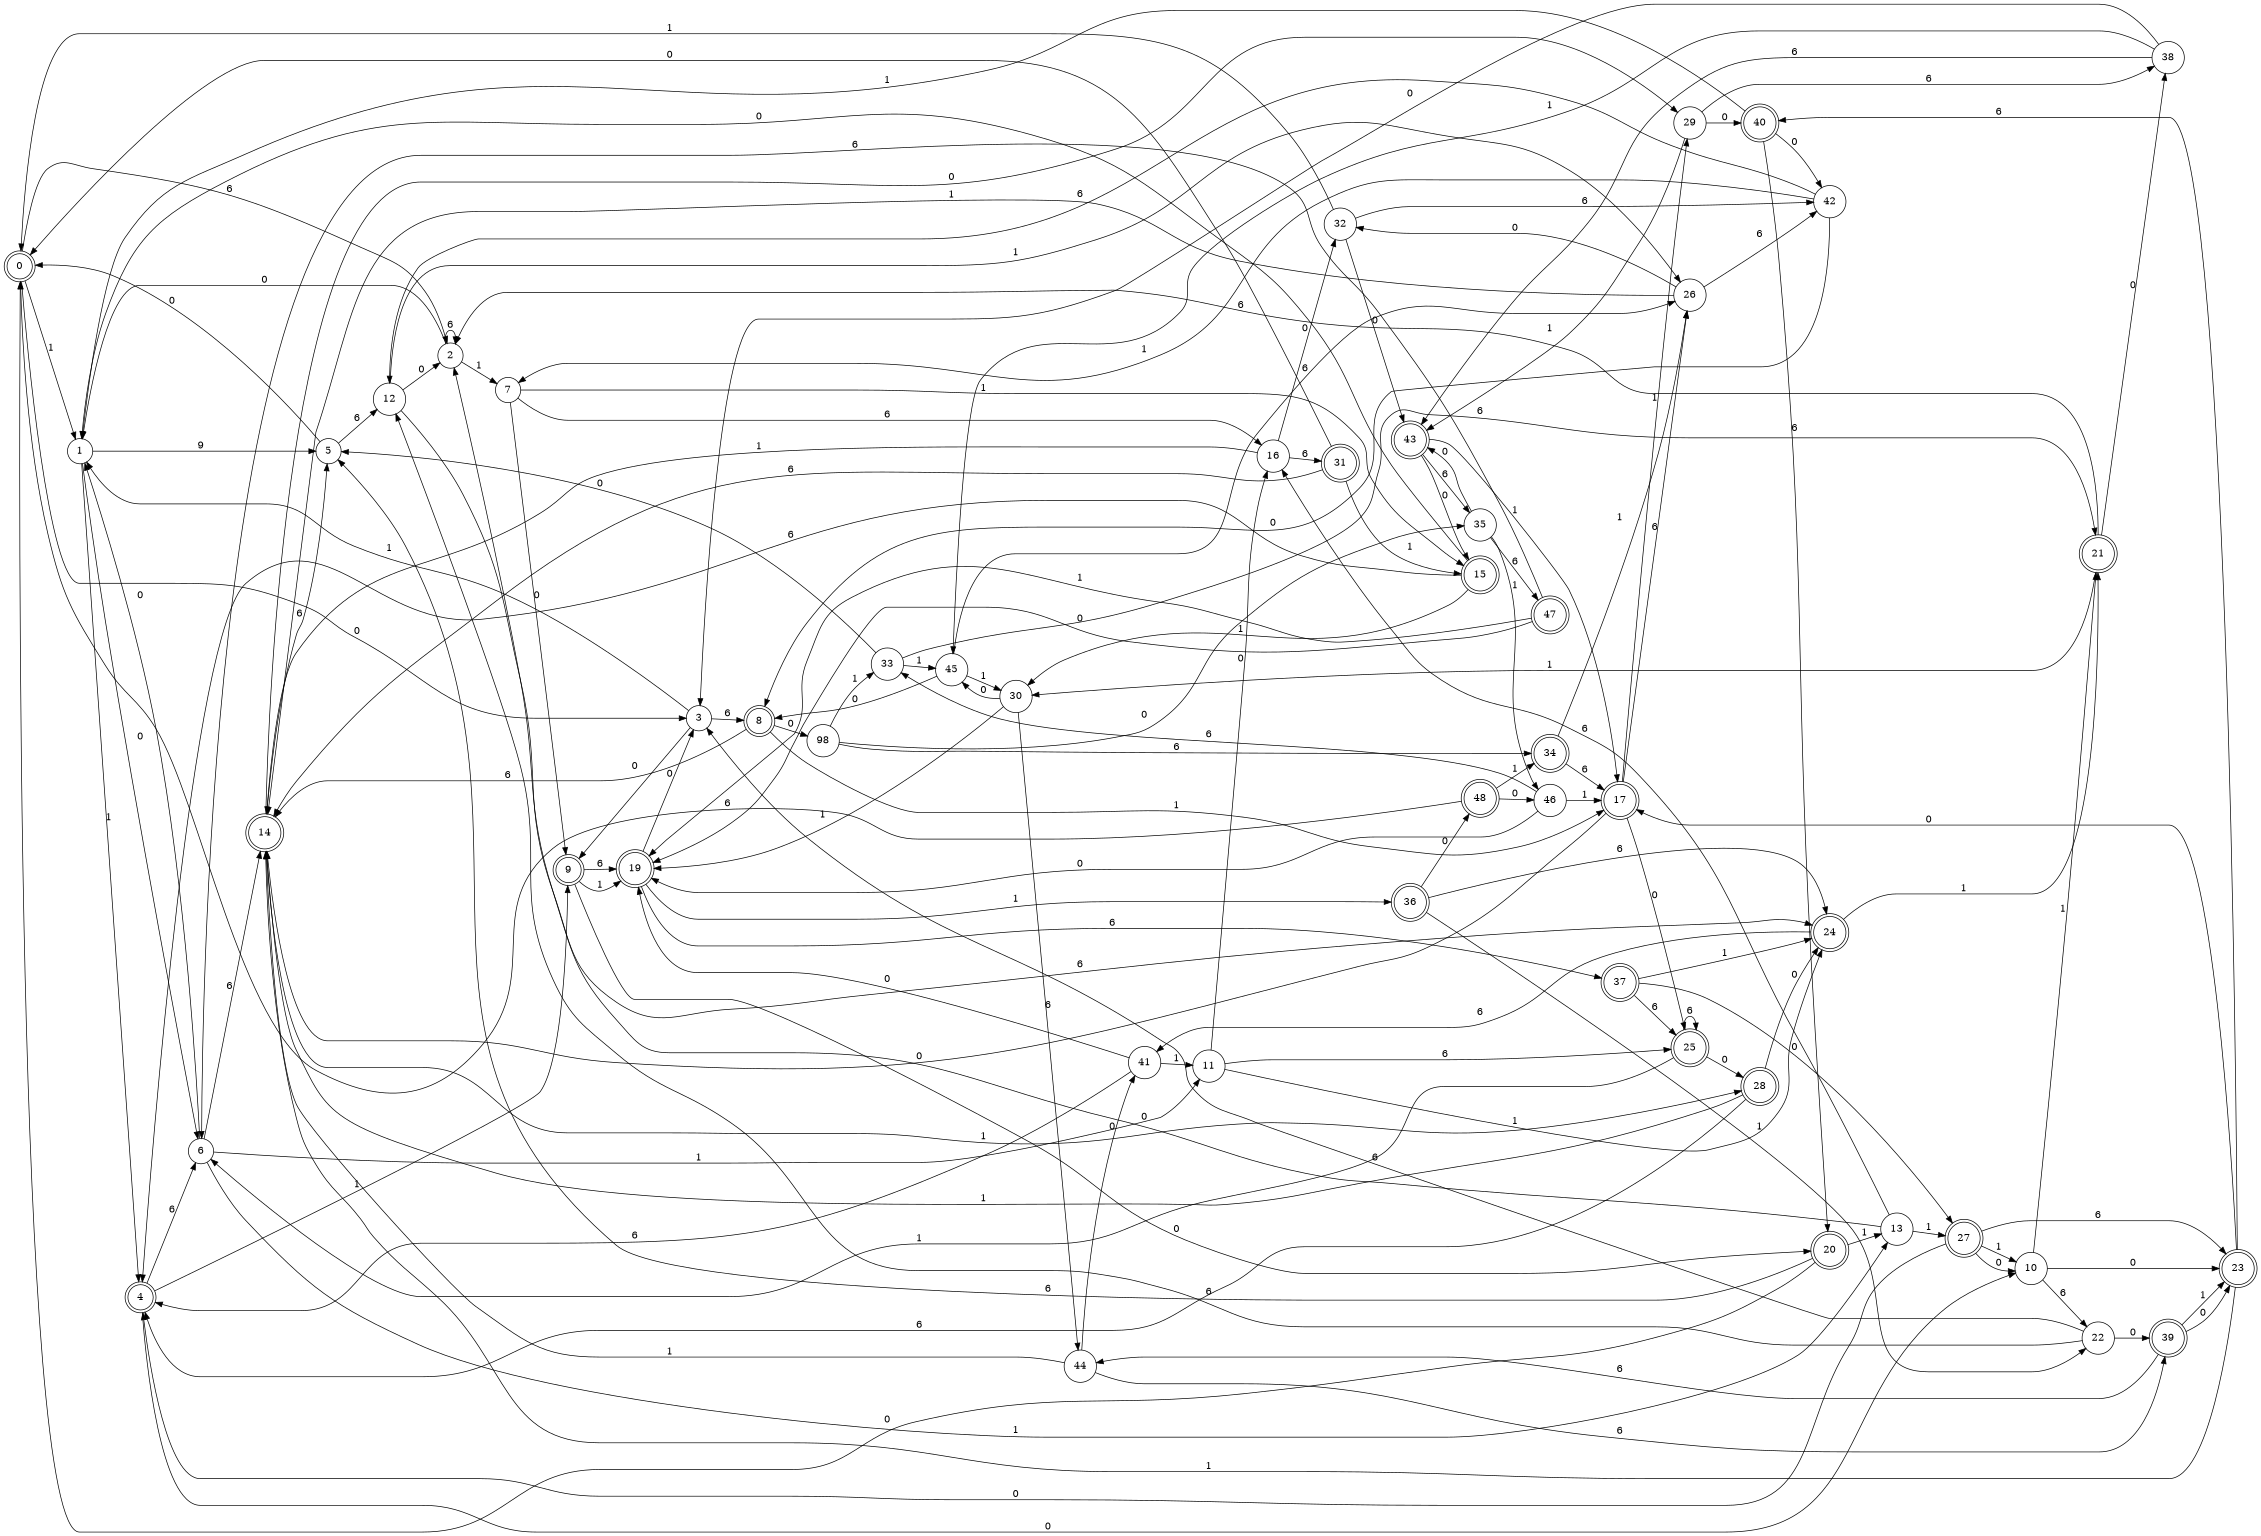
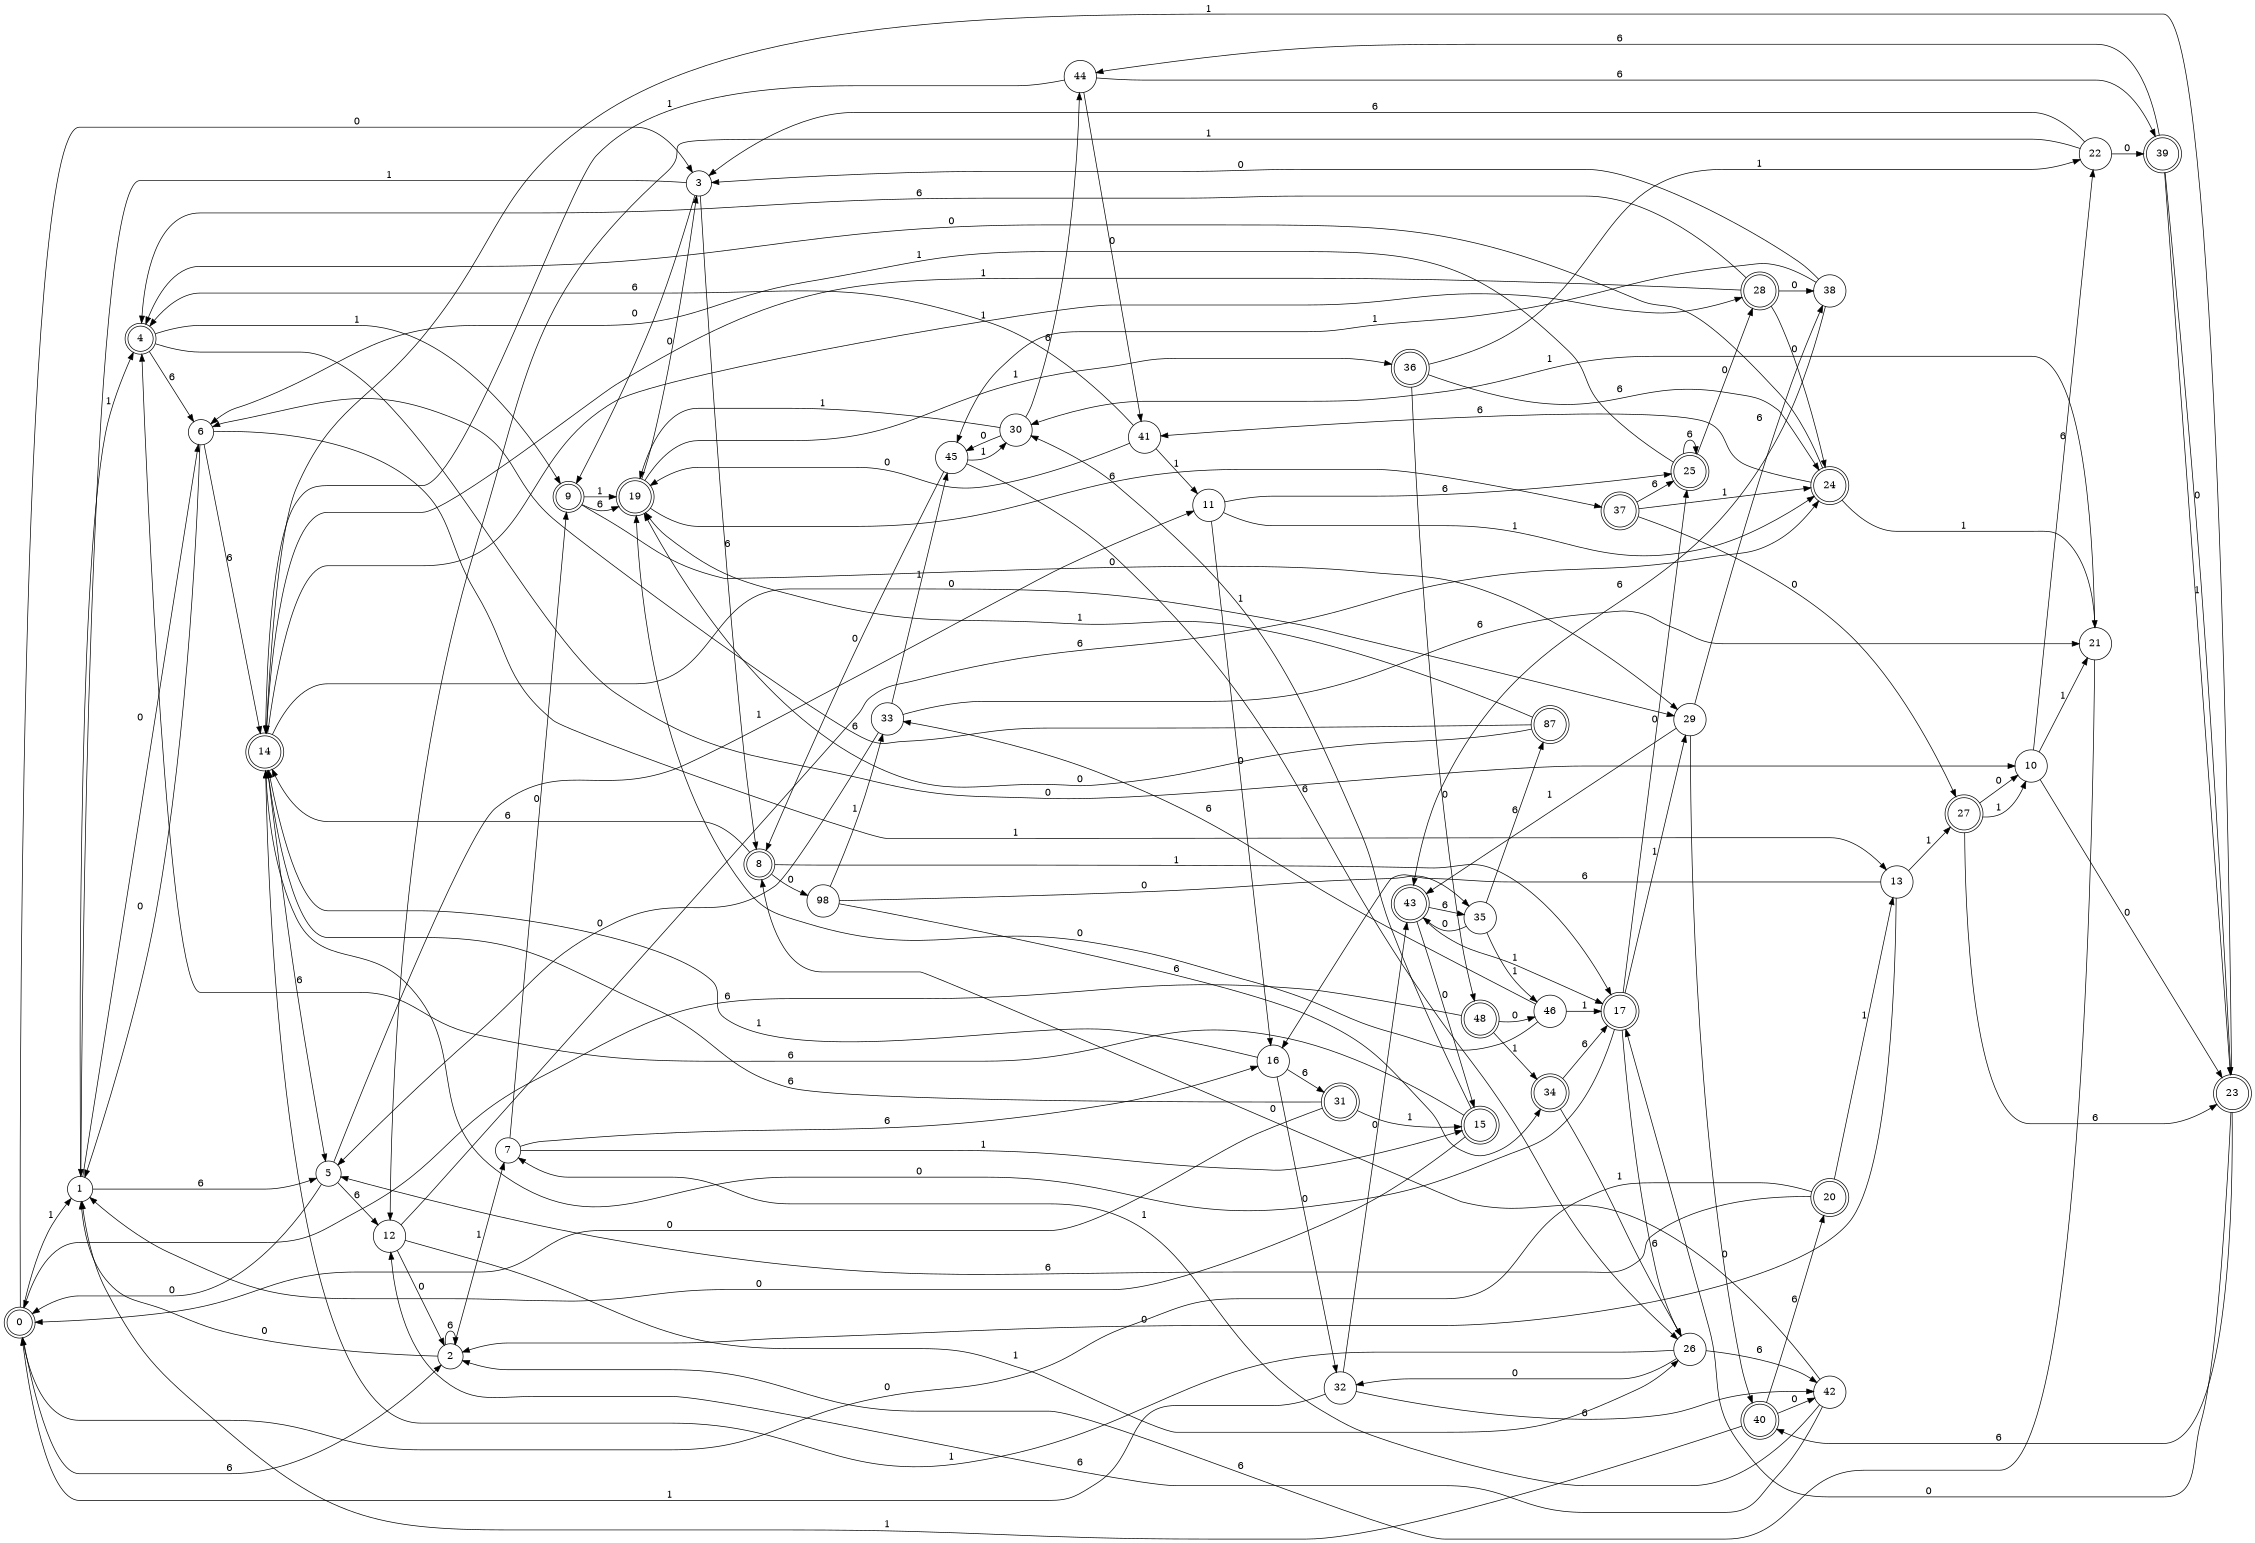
edge "21" -> "38": now "28" -> "38"
edge "1" -> "5": label "9" -> "6"
node "21": shape doublecircle -> circle
node "47": label "47" -> "87"
edge "6" -> "11": now "5" -> "11"
edge "9" -> "20": now "9" -> "29"
edge "22" -> "12": label "6" -> "1"
edge "27" -> "4": now "24" -> "4"
